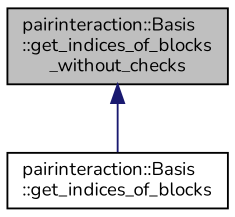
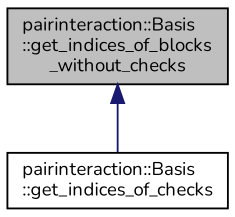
node "pairinteraction::Basis ::get_indices_of_blocks": label "pairinteraction::Basis ::get_indices_of_blocks" -> "pairinteraction::Basis ::get_indices_of_checks"
